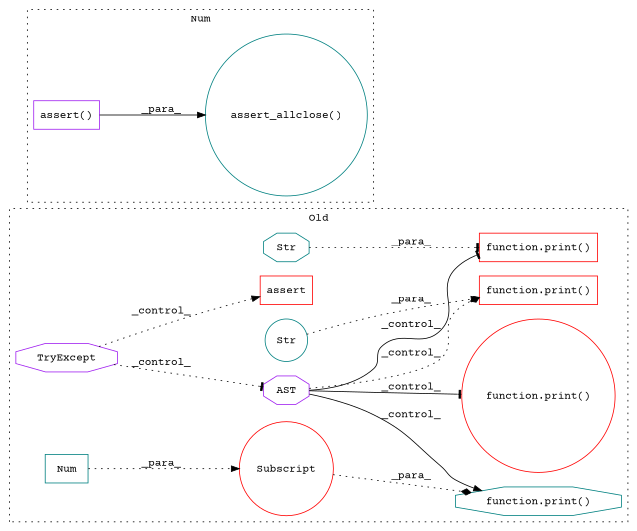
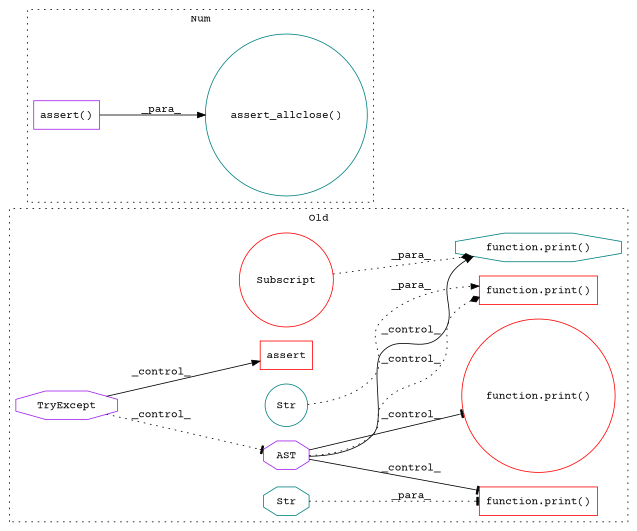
edge "TryExcept" -> "assert": style dotted -> solid
node "Num": removed
